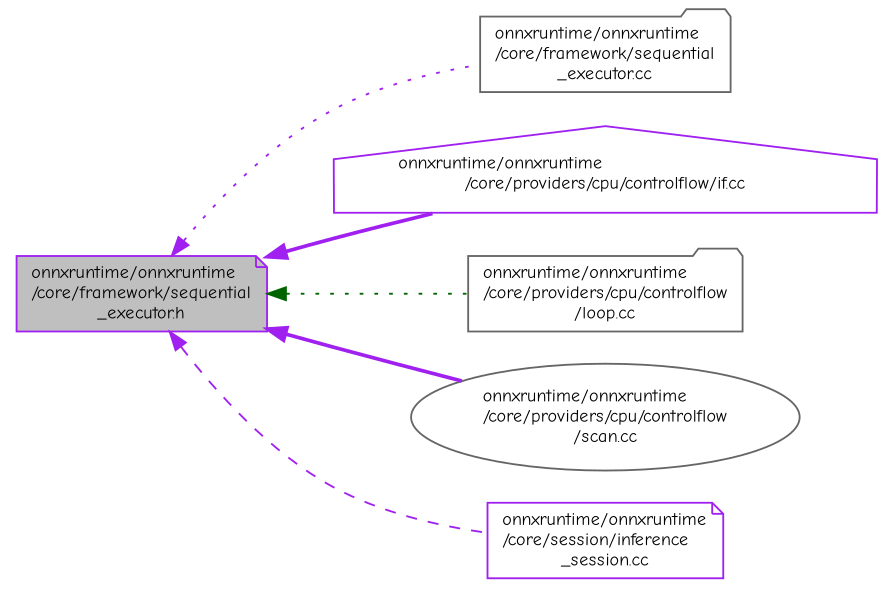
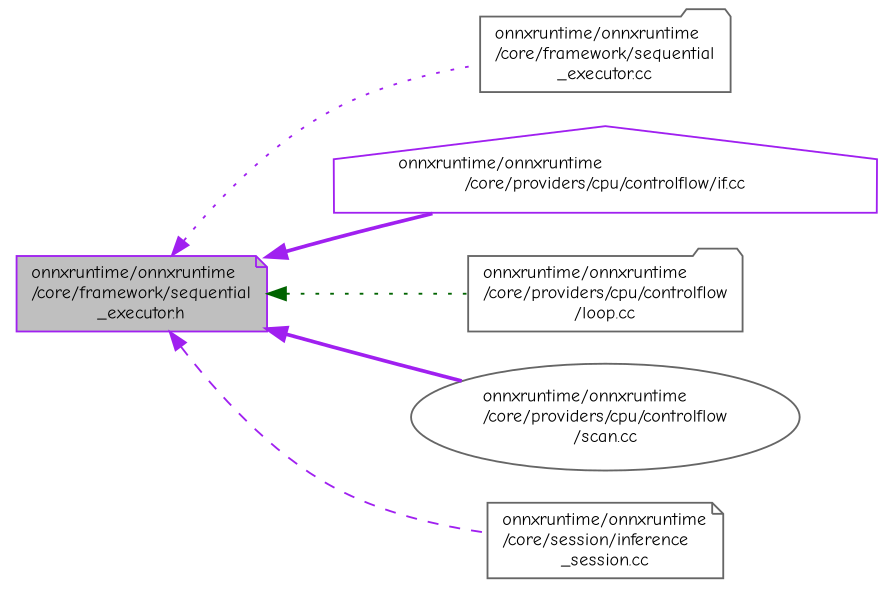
node "onnxruntime/onnxruntime /core/session/inference _session.cc": color purple -> gray40
